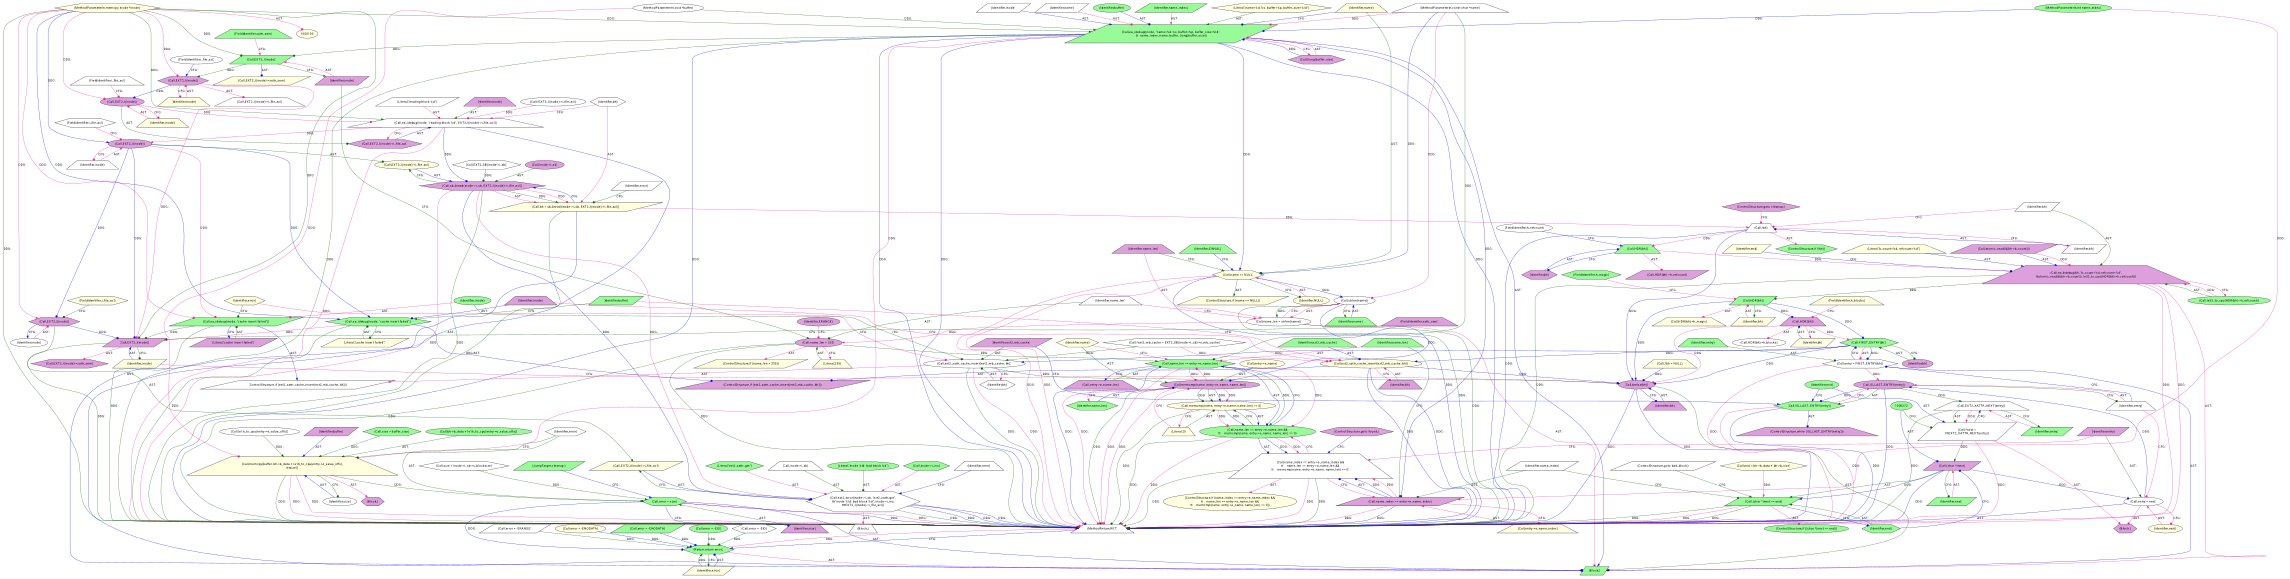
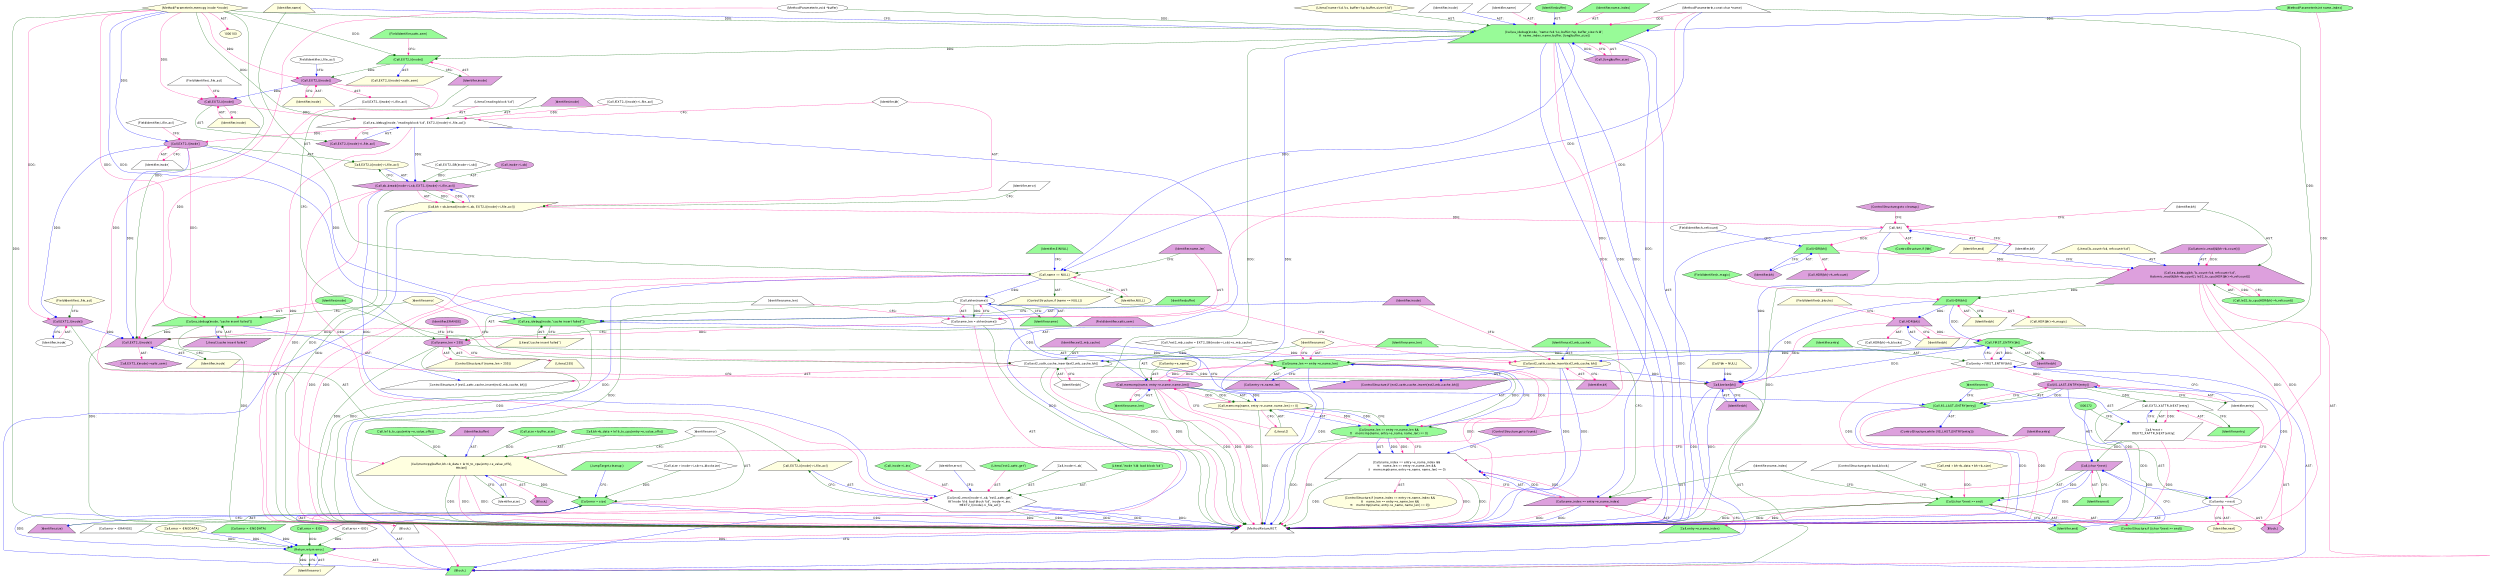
edge "(MethodParameterIn,const char *name)" -> "(Call,strlen(name))": now "(MethodParameterIn,const char *name)" -> "(Call,name_len = strlen(name))"
node "(Call,le16_to_cpu(entry->e_value_offs))": fillcolor white -> palegreen
edge "(ControlStructure,goto bad_block;)" -> "(Call,(char *)next >= end)": arrowhead normal -> dot
node "(Call,entry->e_name_index)": fillcolor lightyellow -> palegreen
